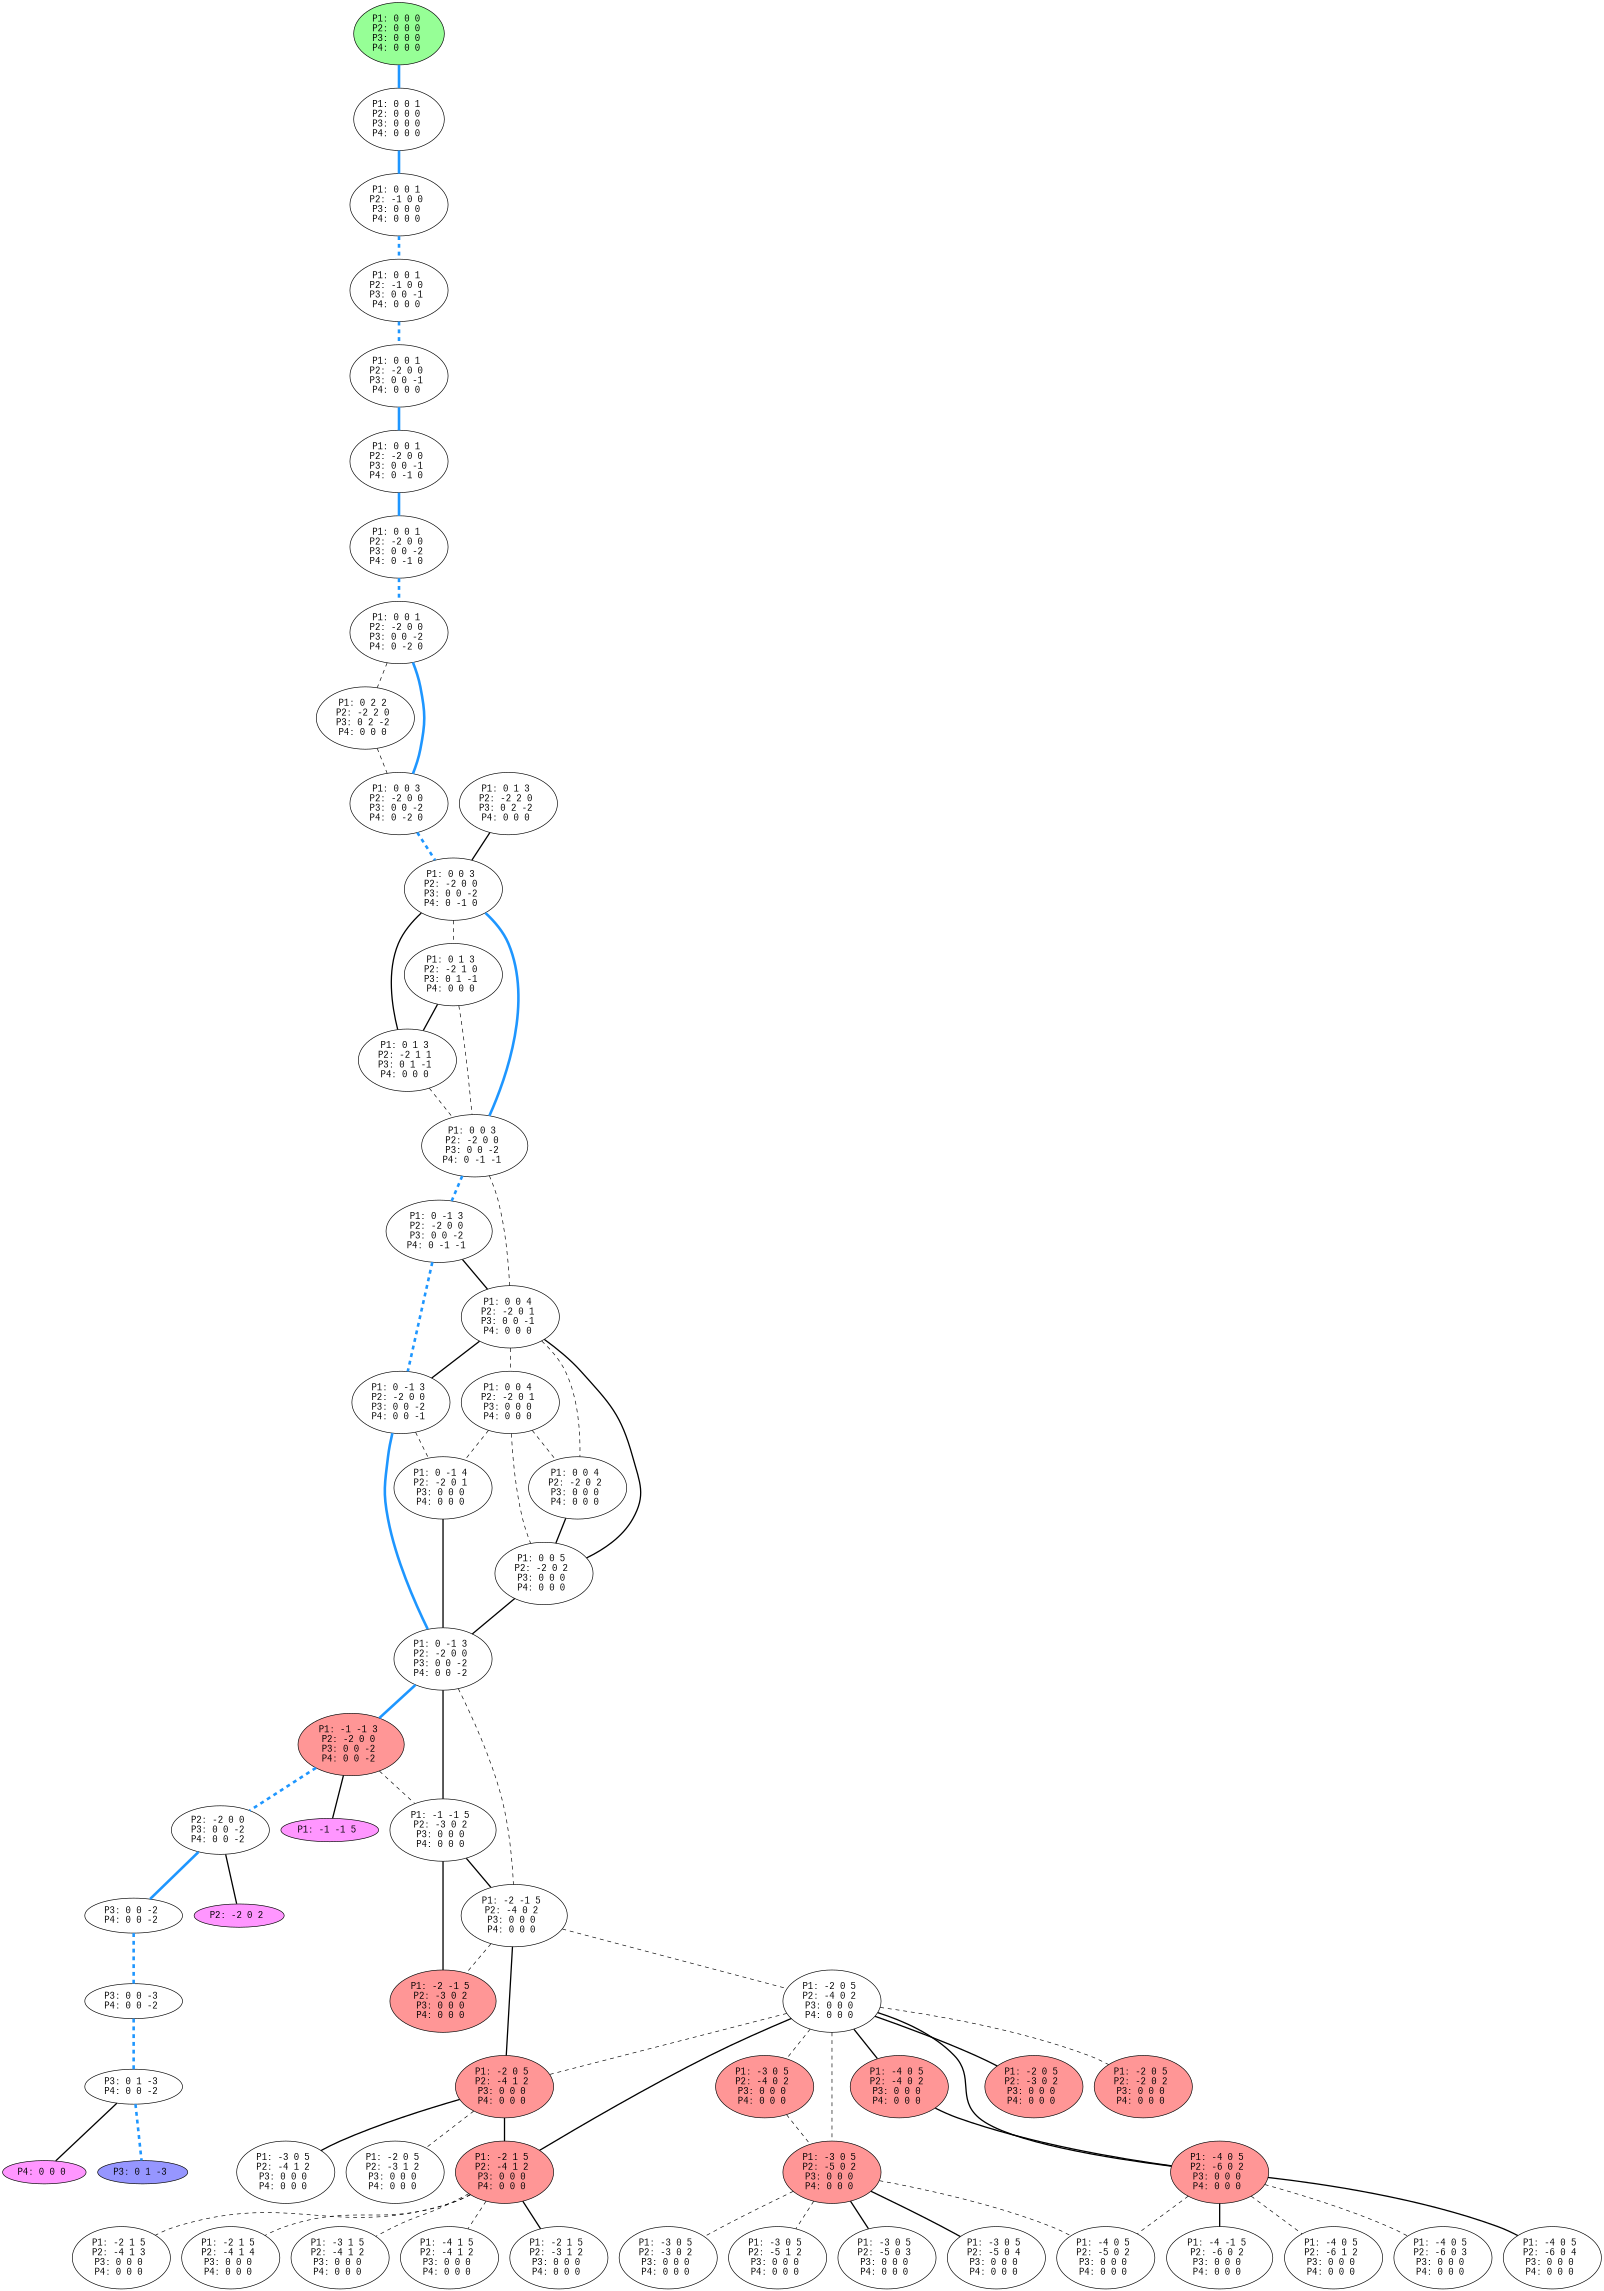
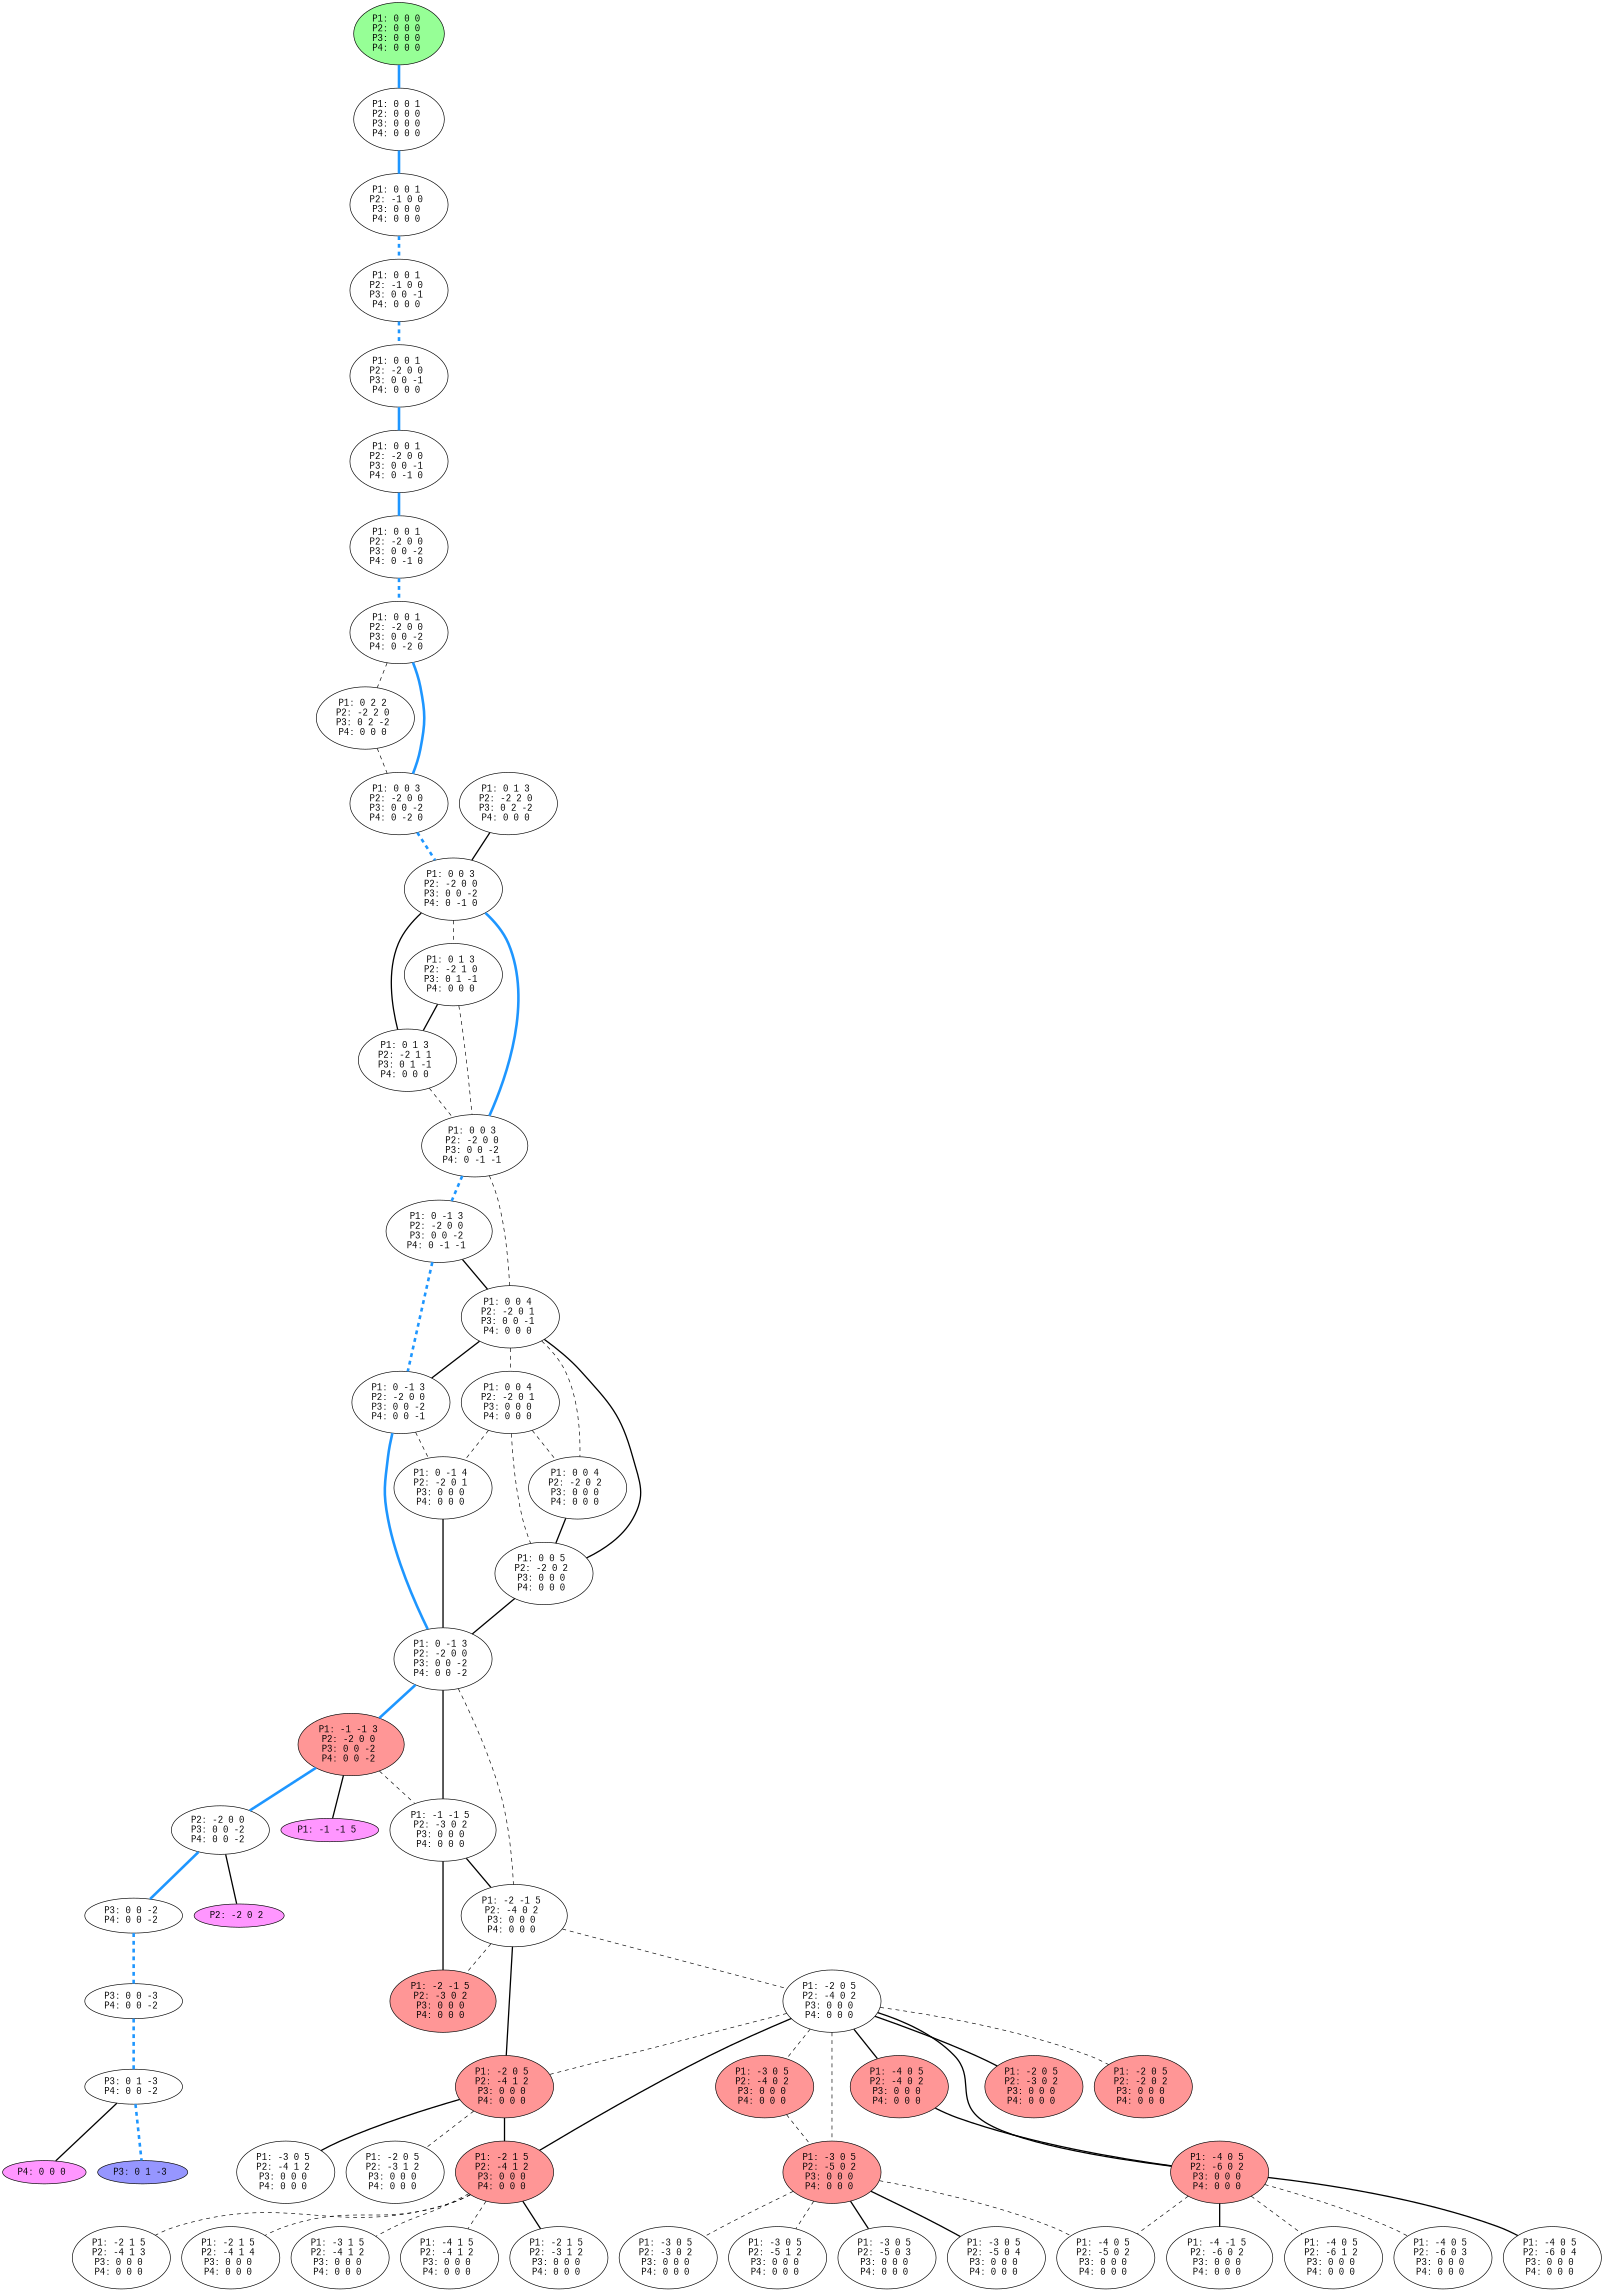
edge "P1: -1 -1 3 P2: -2 0 0 P3: 0 0 -2 P4: 0 0 -2" -- "P2: -2 0 0 P3: 0 0 -2 P4: 0 0 -2": style dashed -> bold
